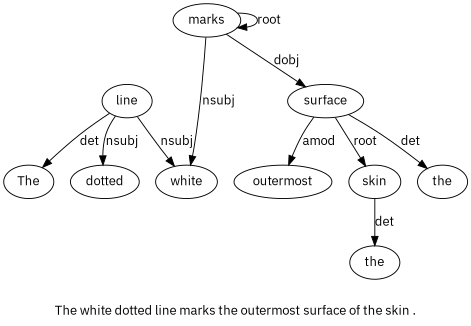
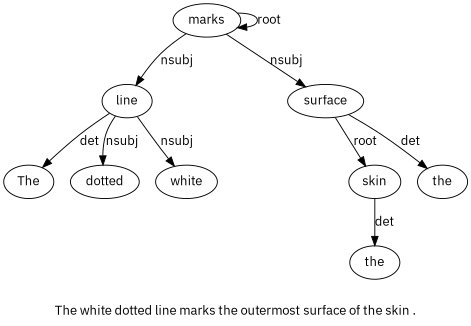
edge "marks" -> "surface": label "dobj" -> "nsubj"
edge "marks" -> "white": now "marks" -> "line"
node "outermost": removed
